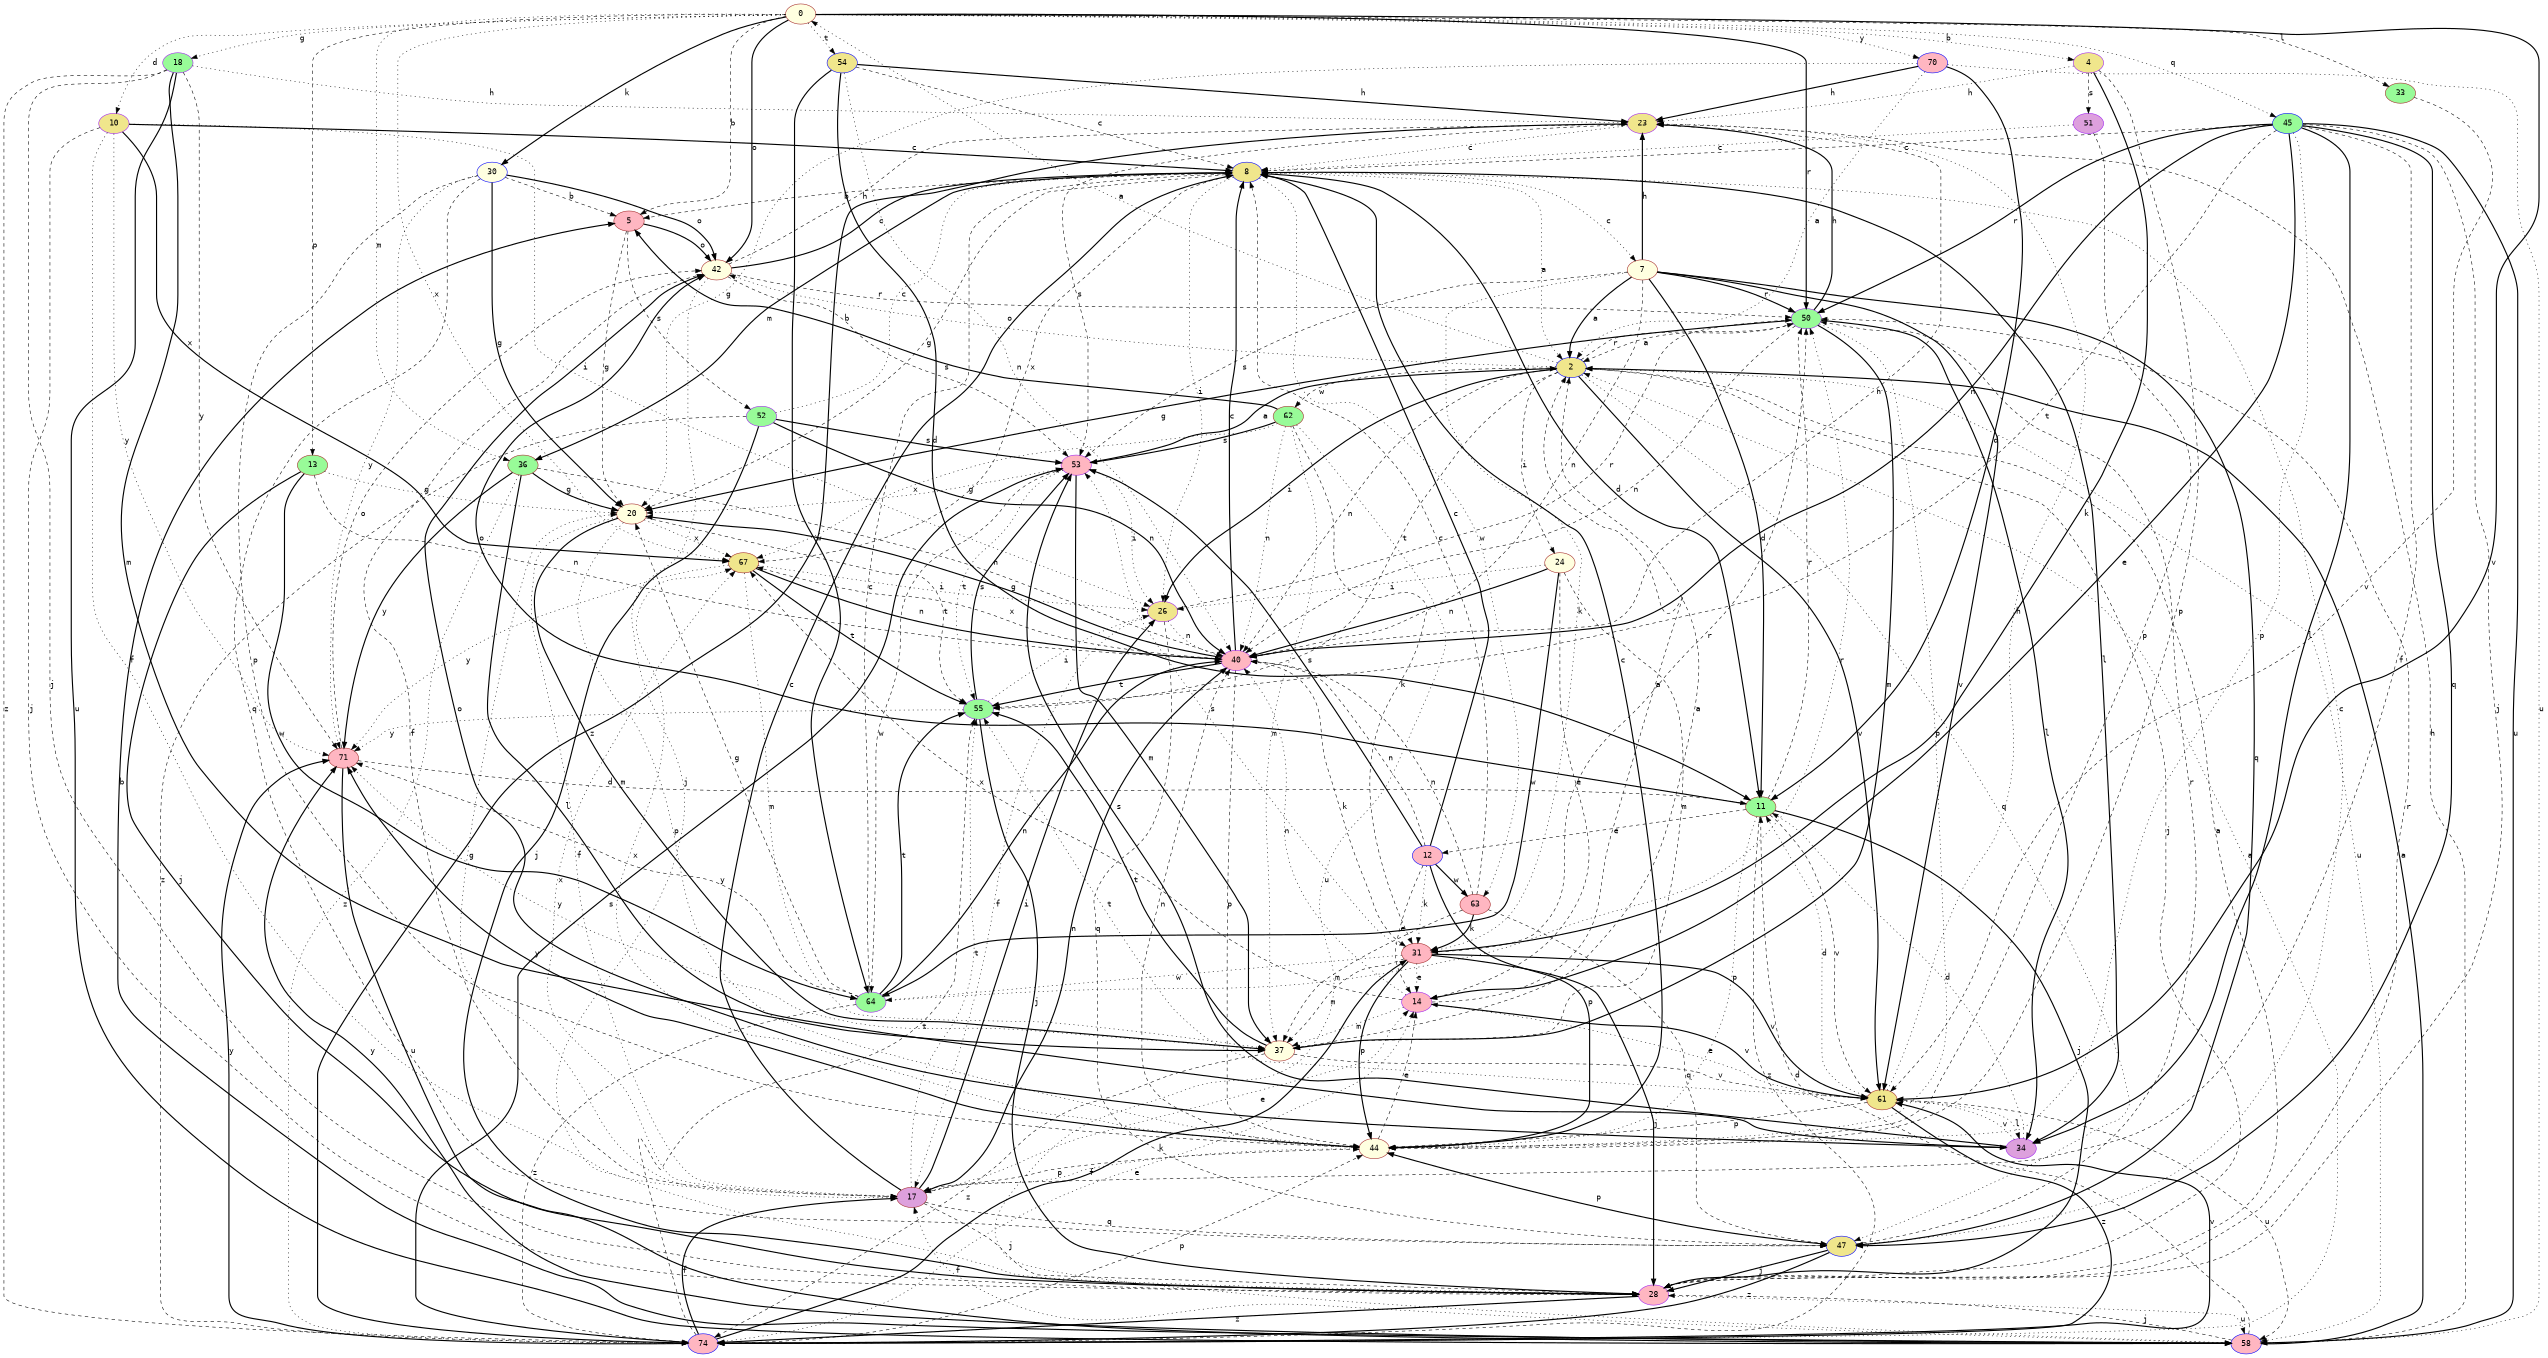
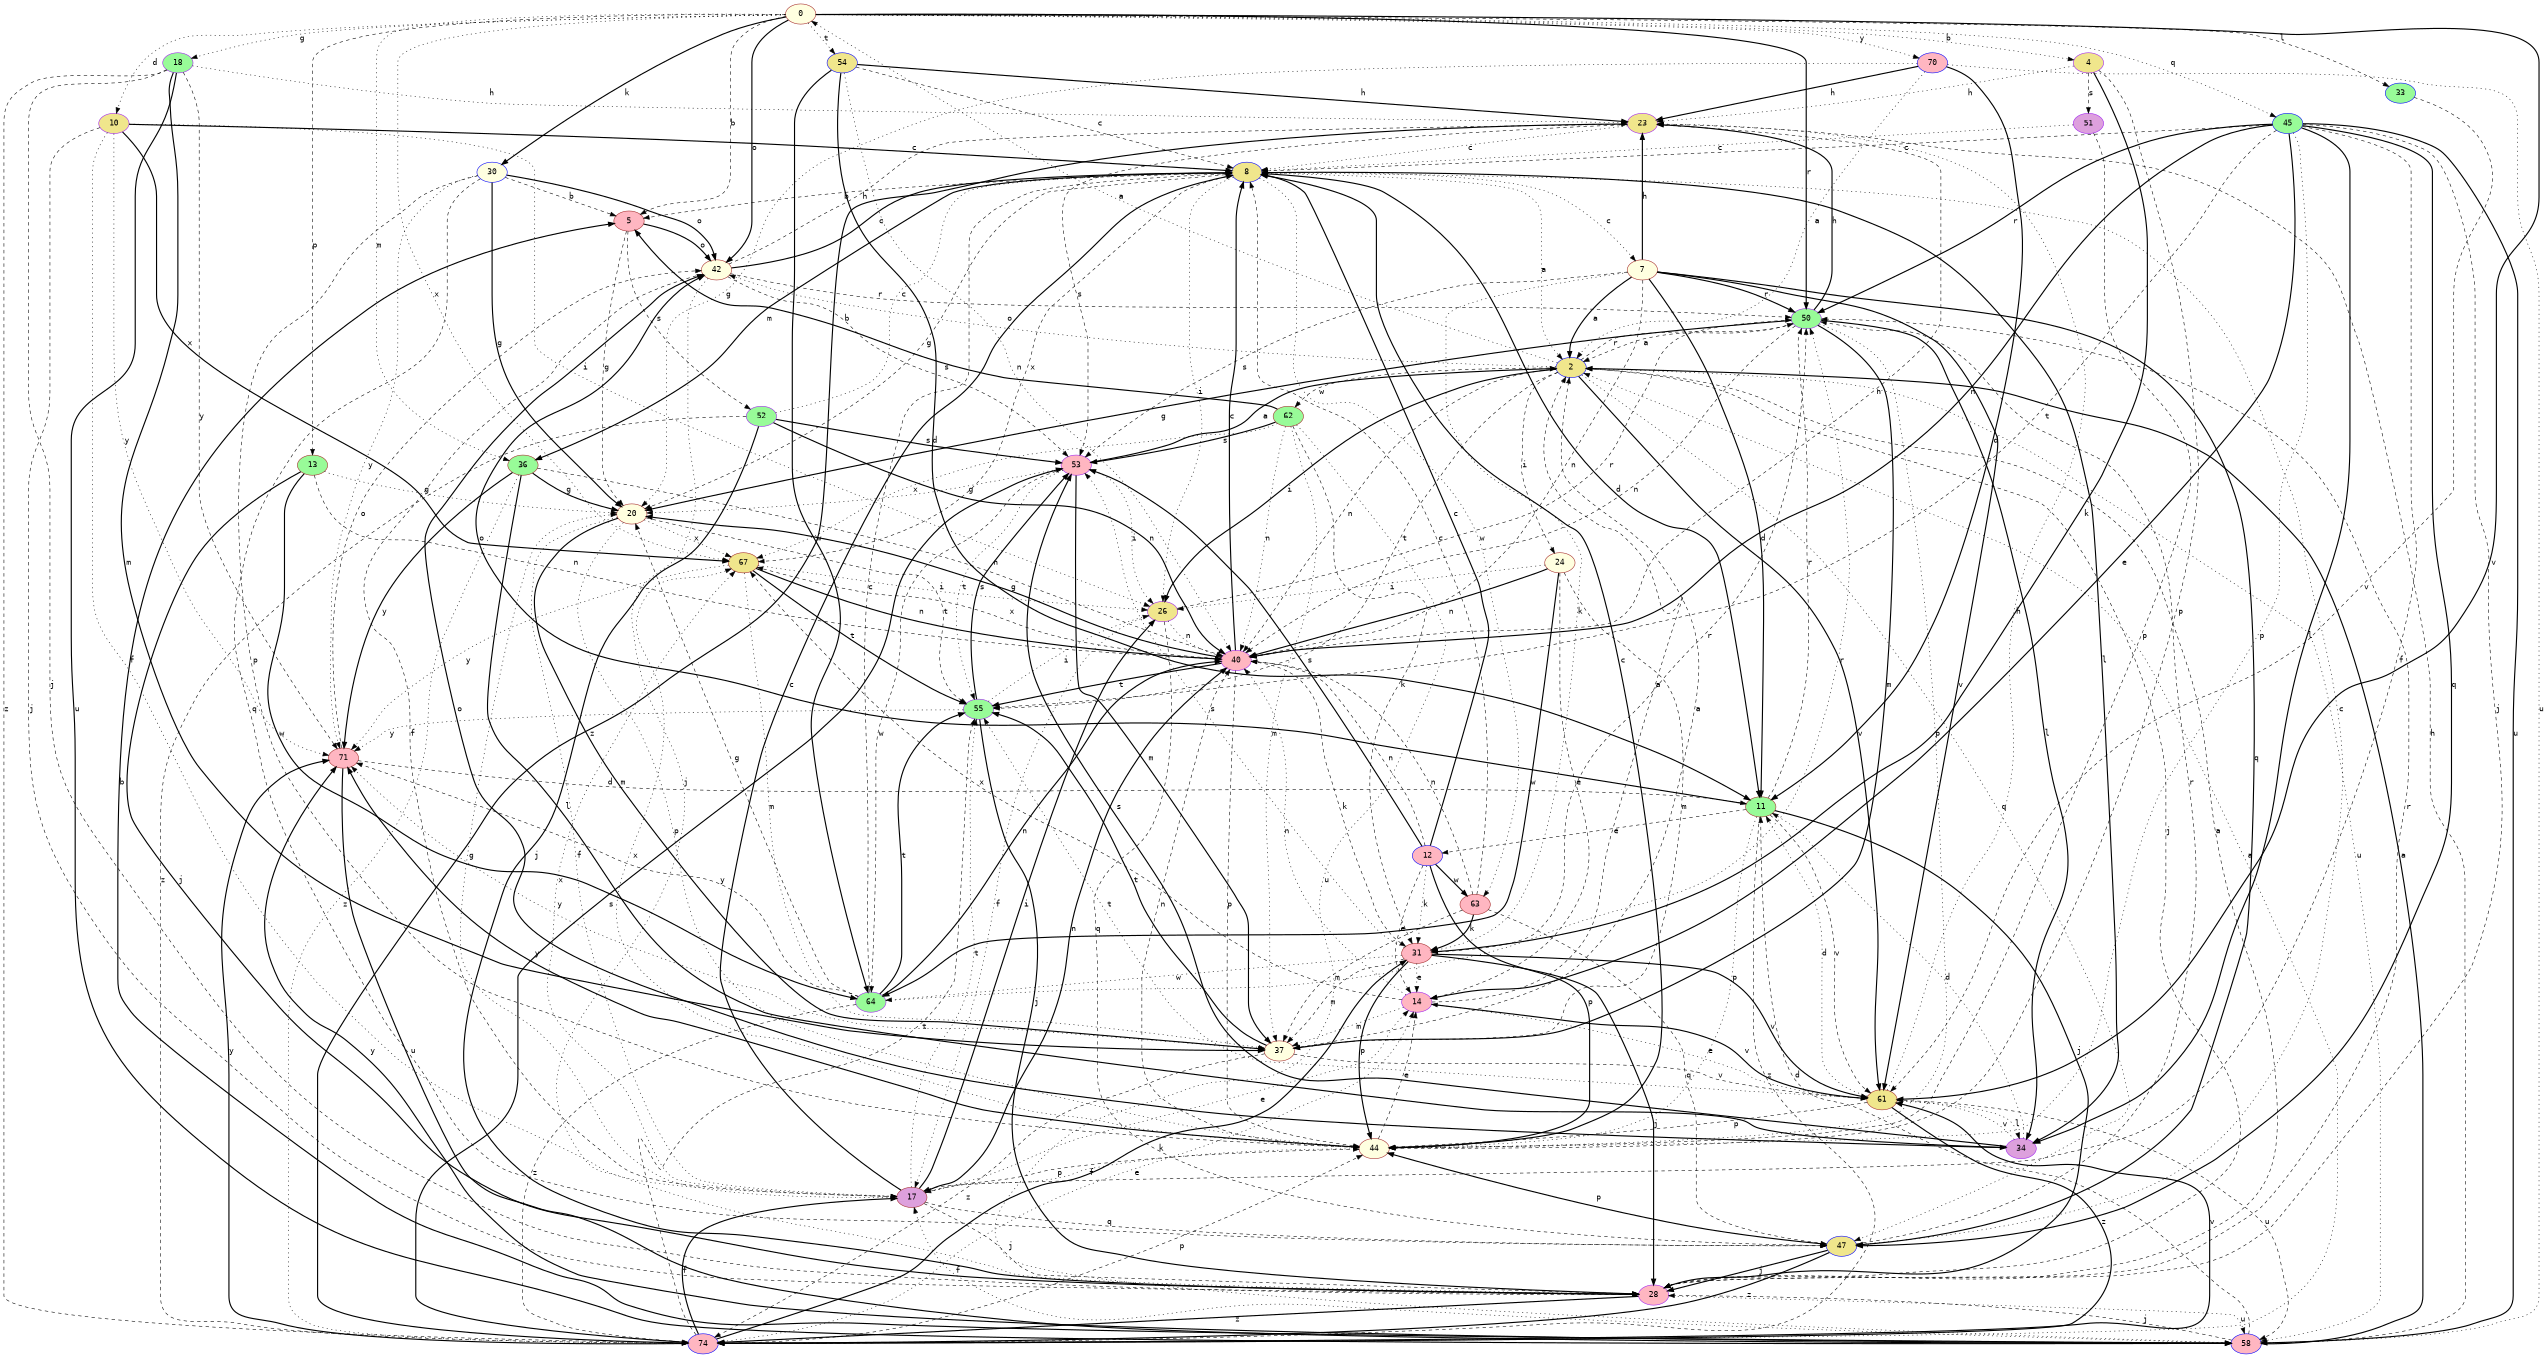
node "33": color brown -> blue
